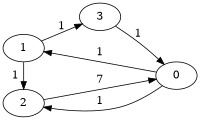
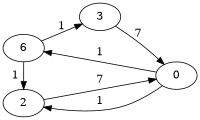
edge "3" -> "0": label "1" -> "7"
node "1": label "1" -> "6"
